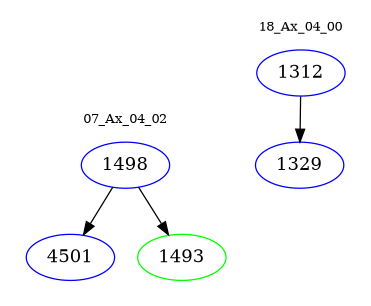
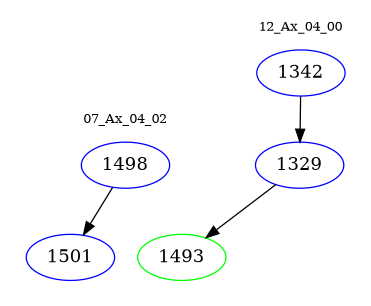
cluster "18_Ax_04_00": label "18_Ax_04_00" -> "12_Ax_04_00"
node "1312": label "1312" -> "1342"
edge "1498" -> "1493": now "1329" -> "1493"
node "4501": label "4501" -> "1501"
